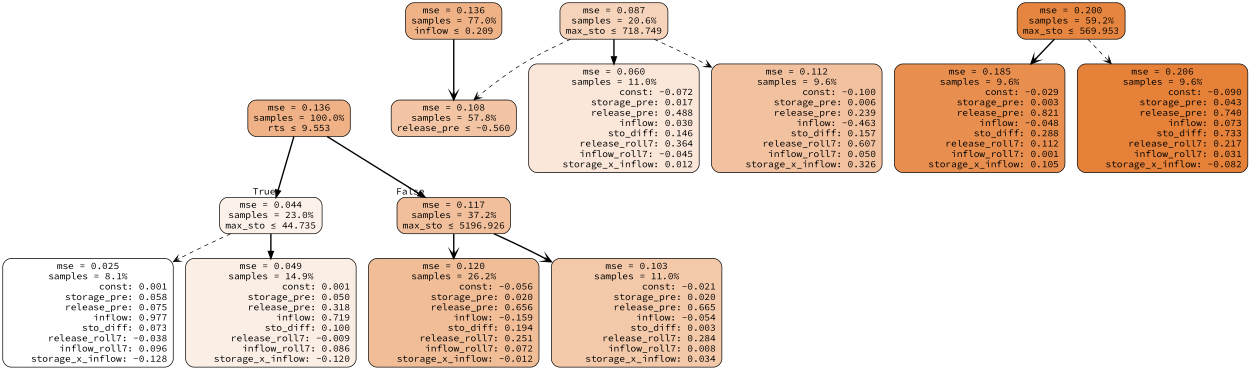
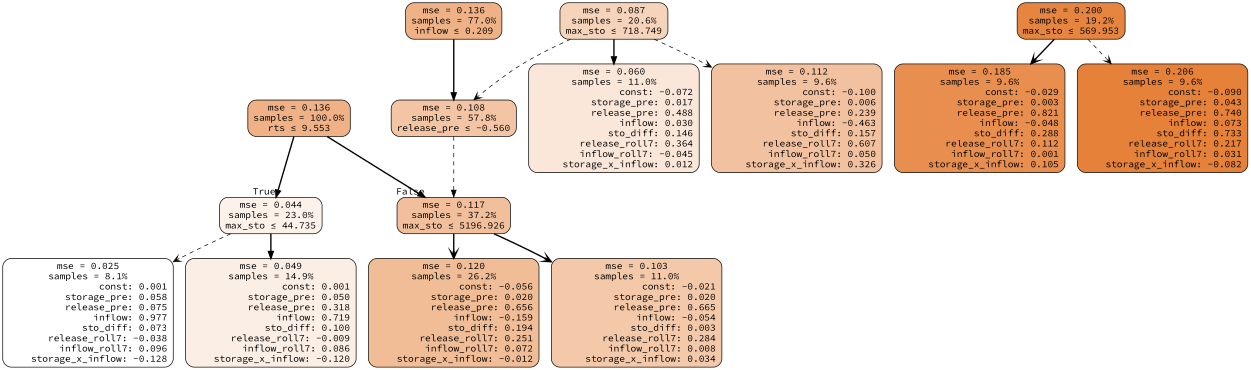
node "mse = 0.200 samples = 59.2% max_sto ≤ 569.953": label "mse = 0.200 samples = 59.2% max_sto ≤ 569.953" -> "mse = 0.200 samples = 19.2% max_sto ≤ 569.953"
edge "mse = 0.136 samples = 77.0% inflow ≤ 0.209" -> "mse = 0.108 samples = 57.8% release_pre ≤ -0.560": arrowhead vee -> normal
edge "mse = 0.108 samples = 57.8% release_pre ≤ -0.560" -> "mse = 0.117 samples = 37.2% max_sto ≤ 5196.926": added
